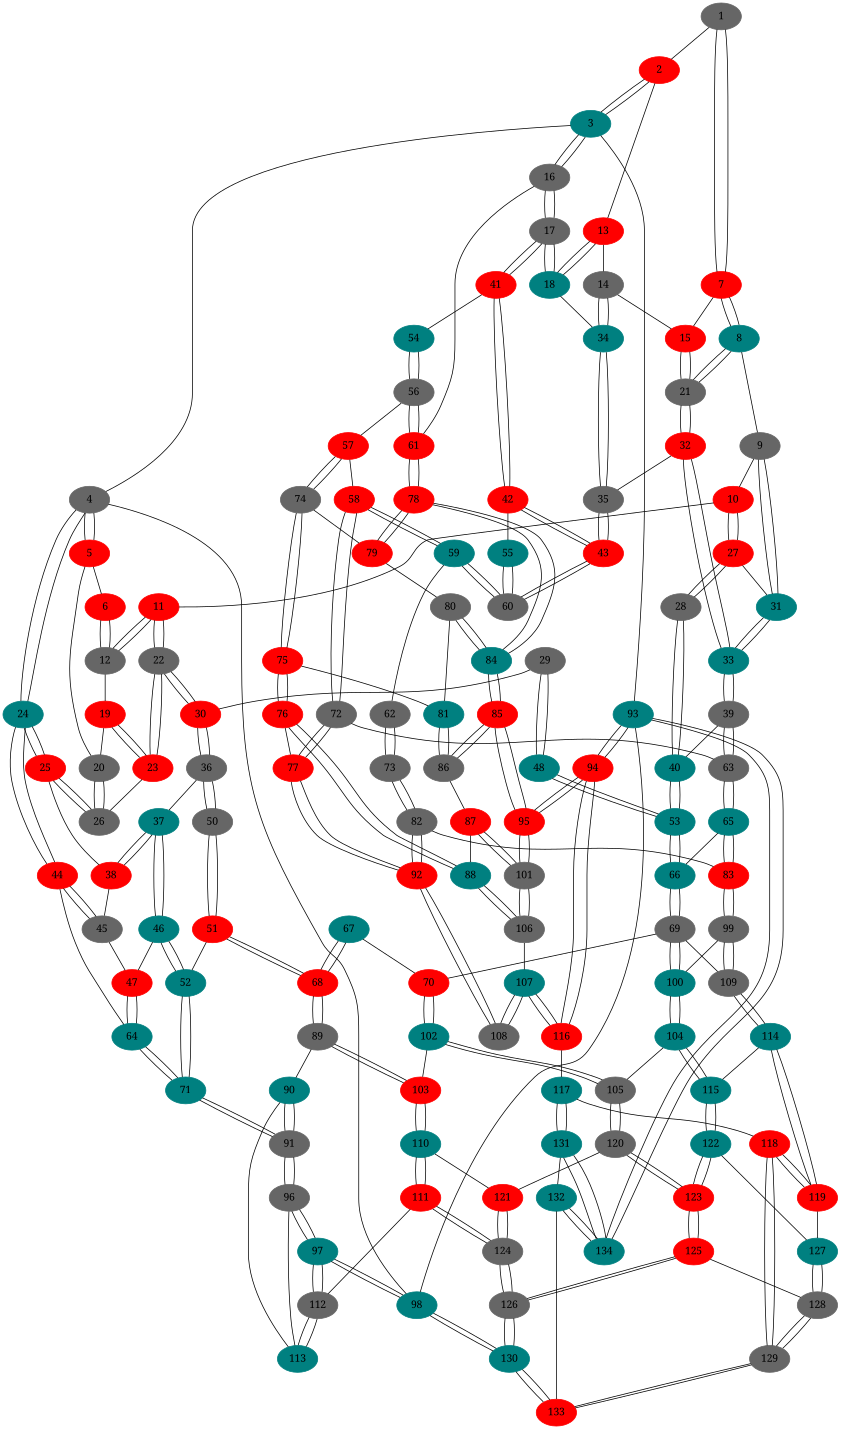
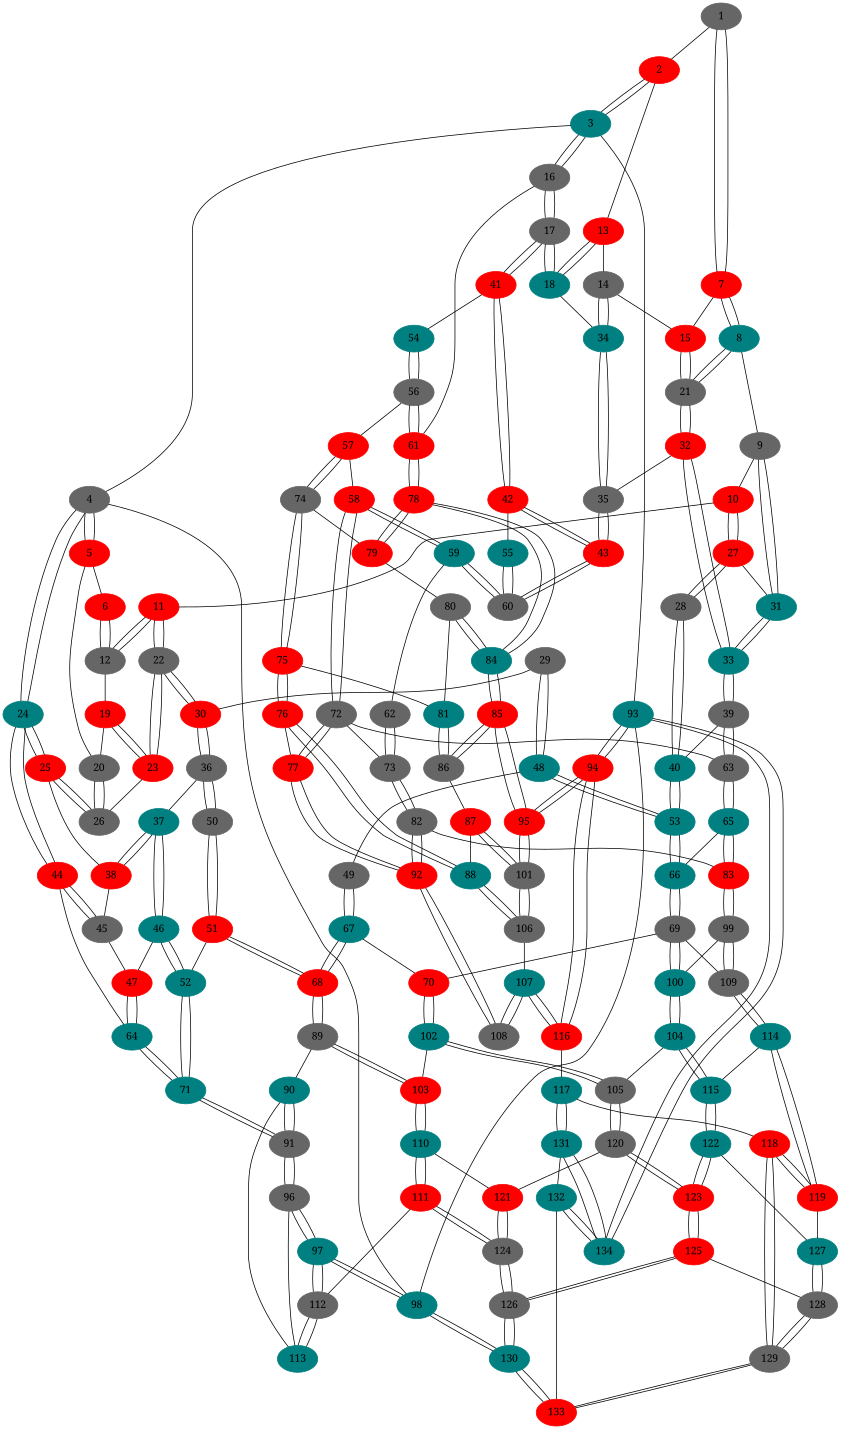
edge "72" -- "73": added
node "49": added
